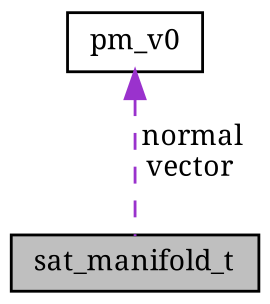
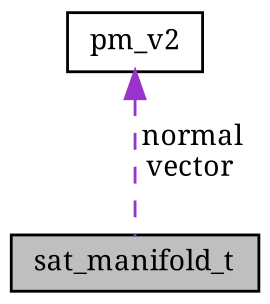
node "pm_v0": label "pm_v0" -> "pm_v2"
